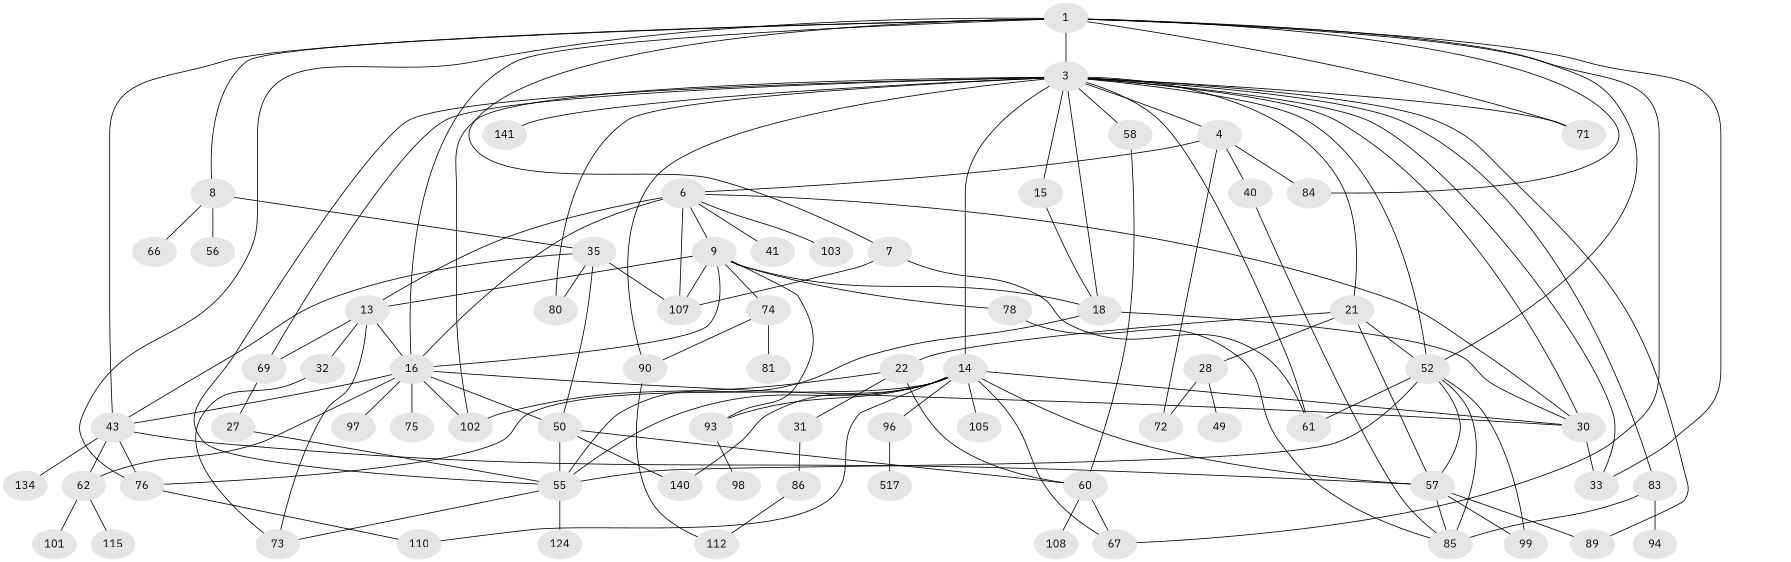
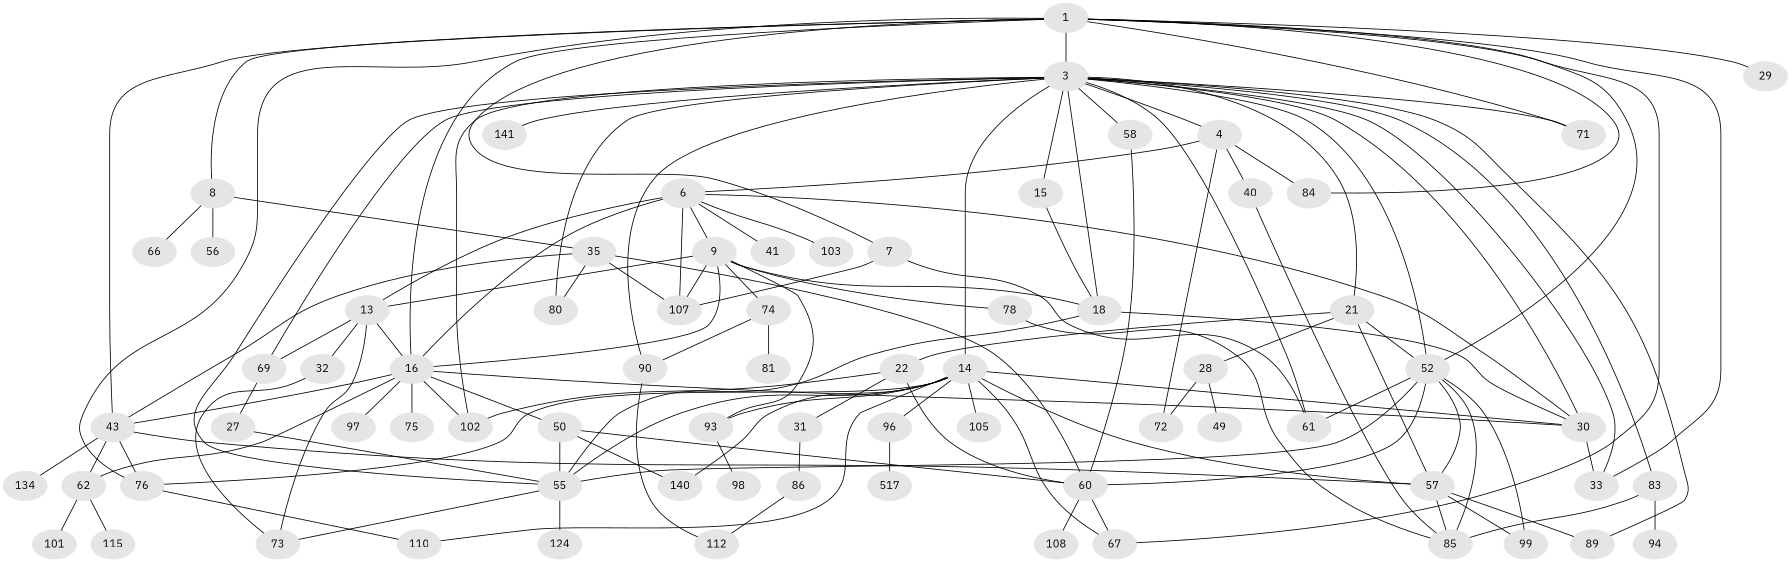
node "29": added
edge "35" -- "50": now "35" -- "60"
edge "52" -- "60": added
